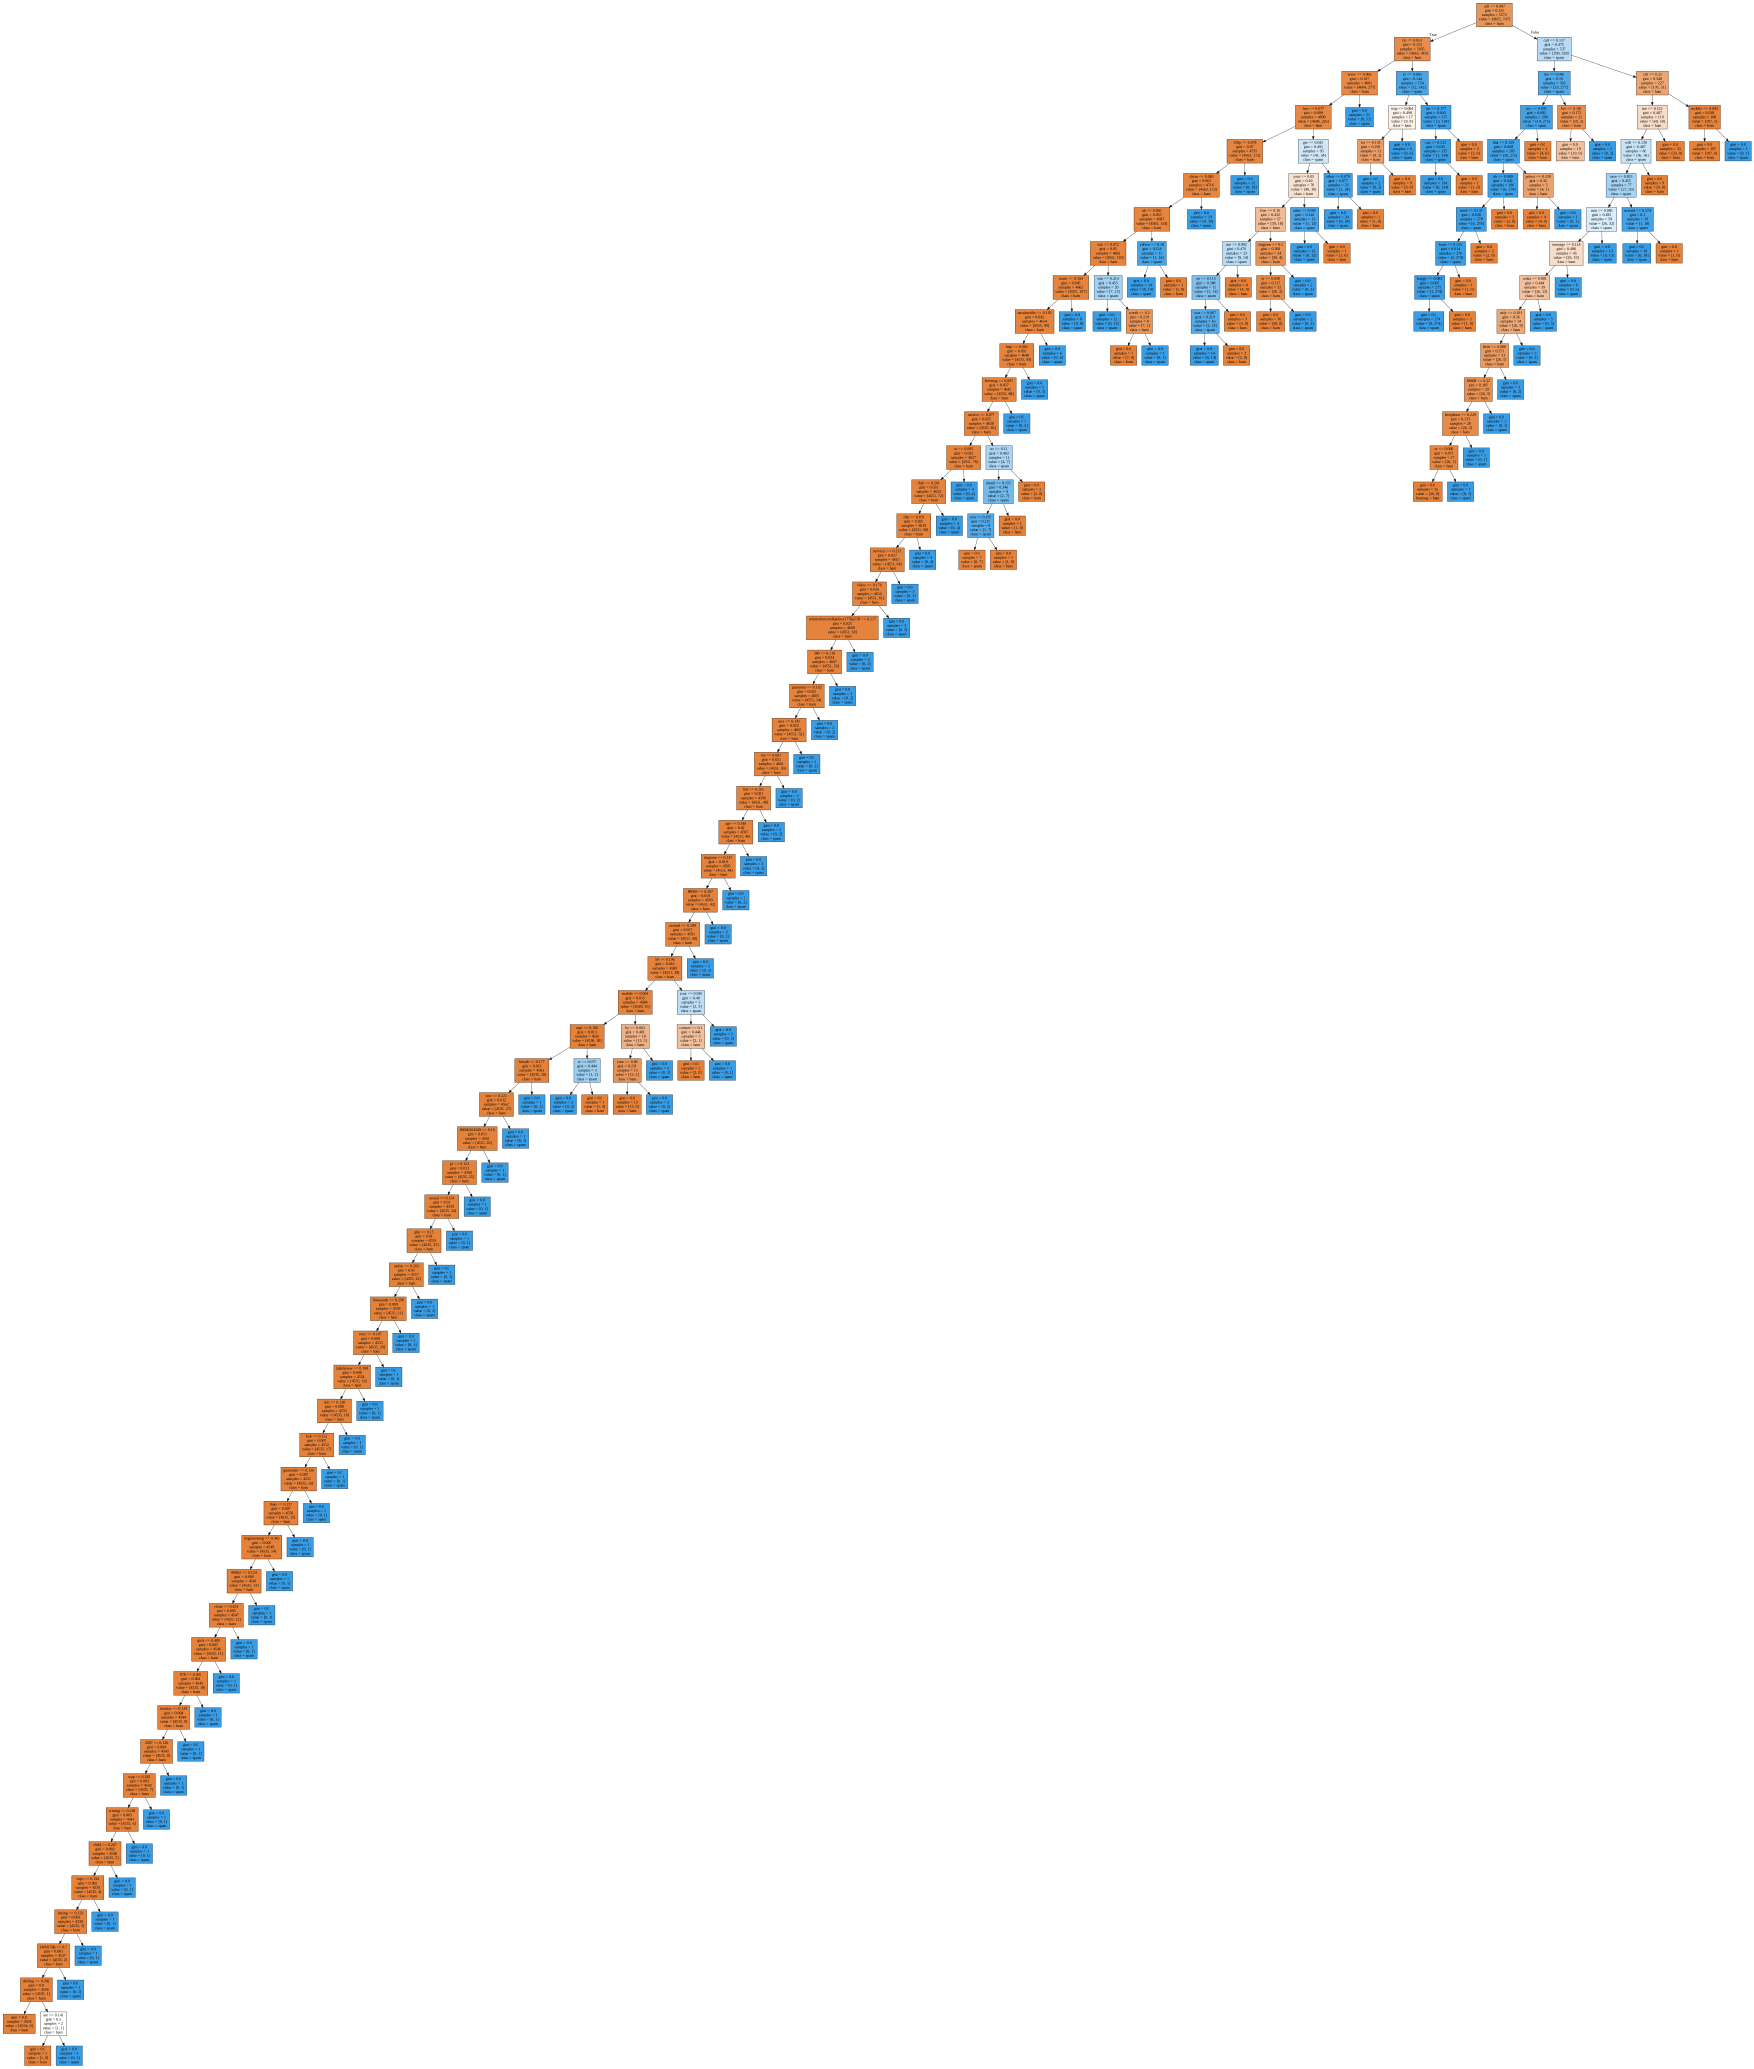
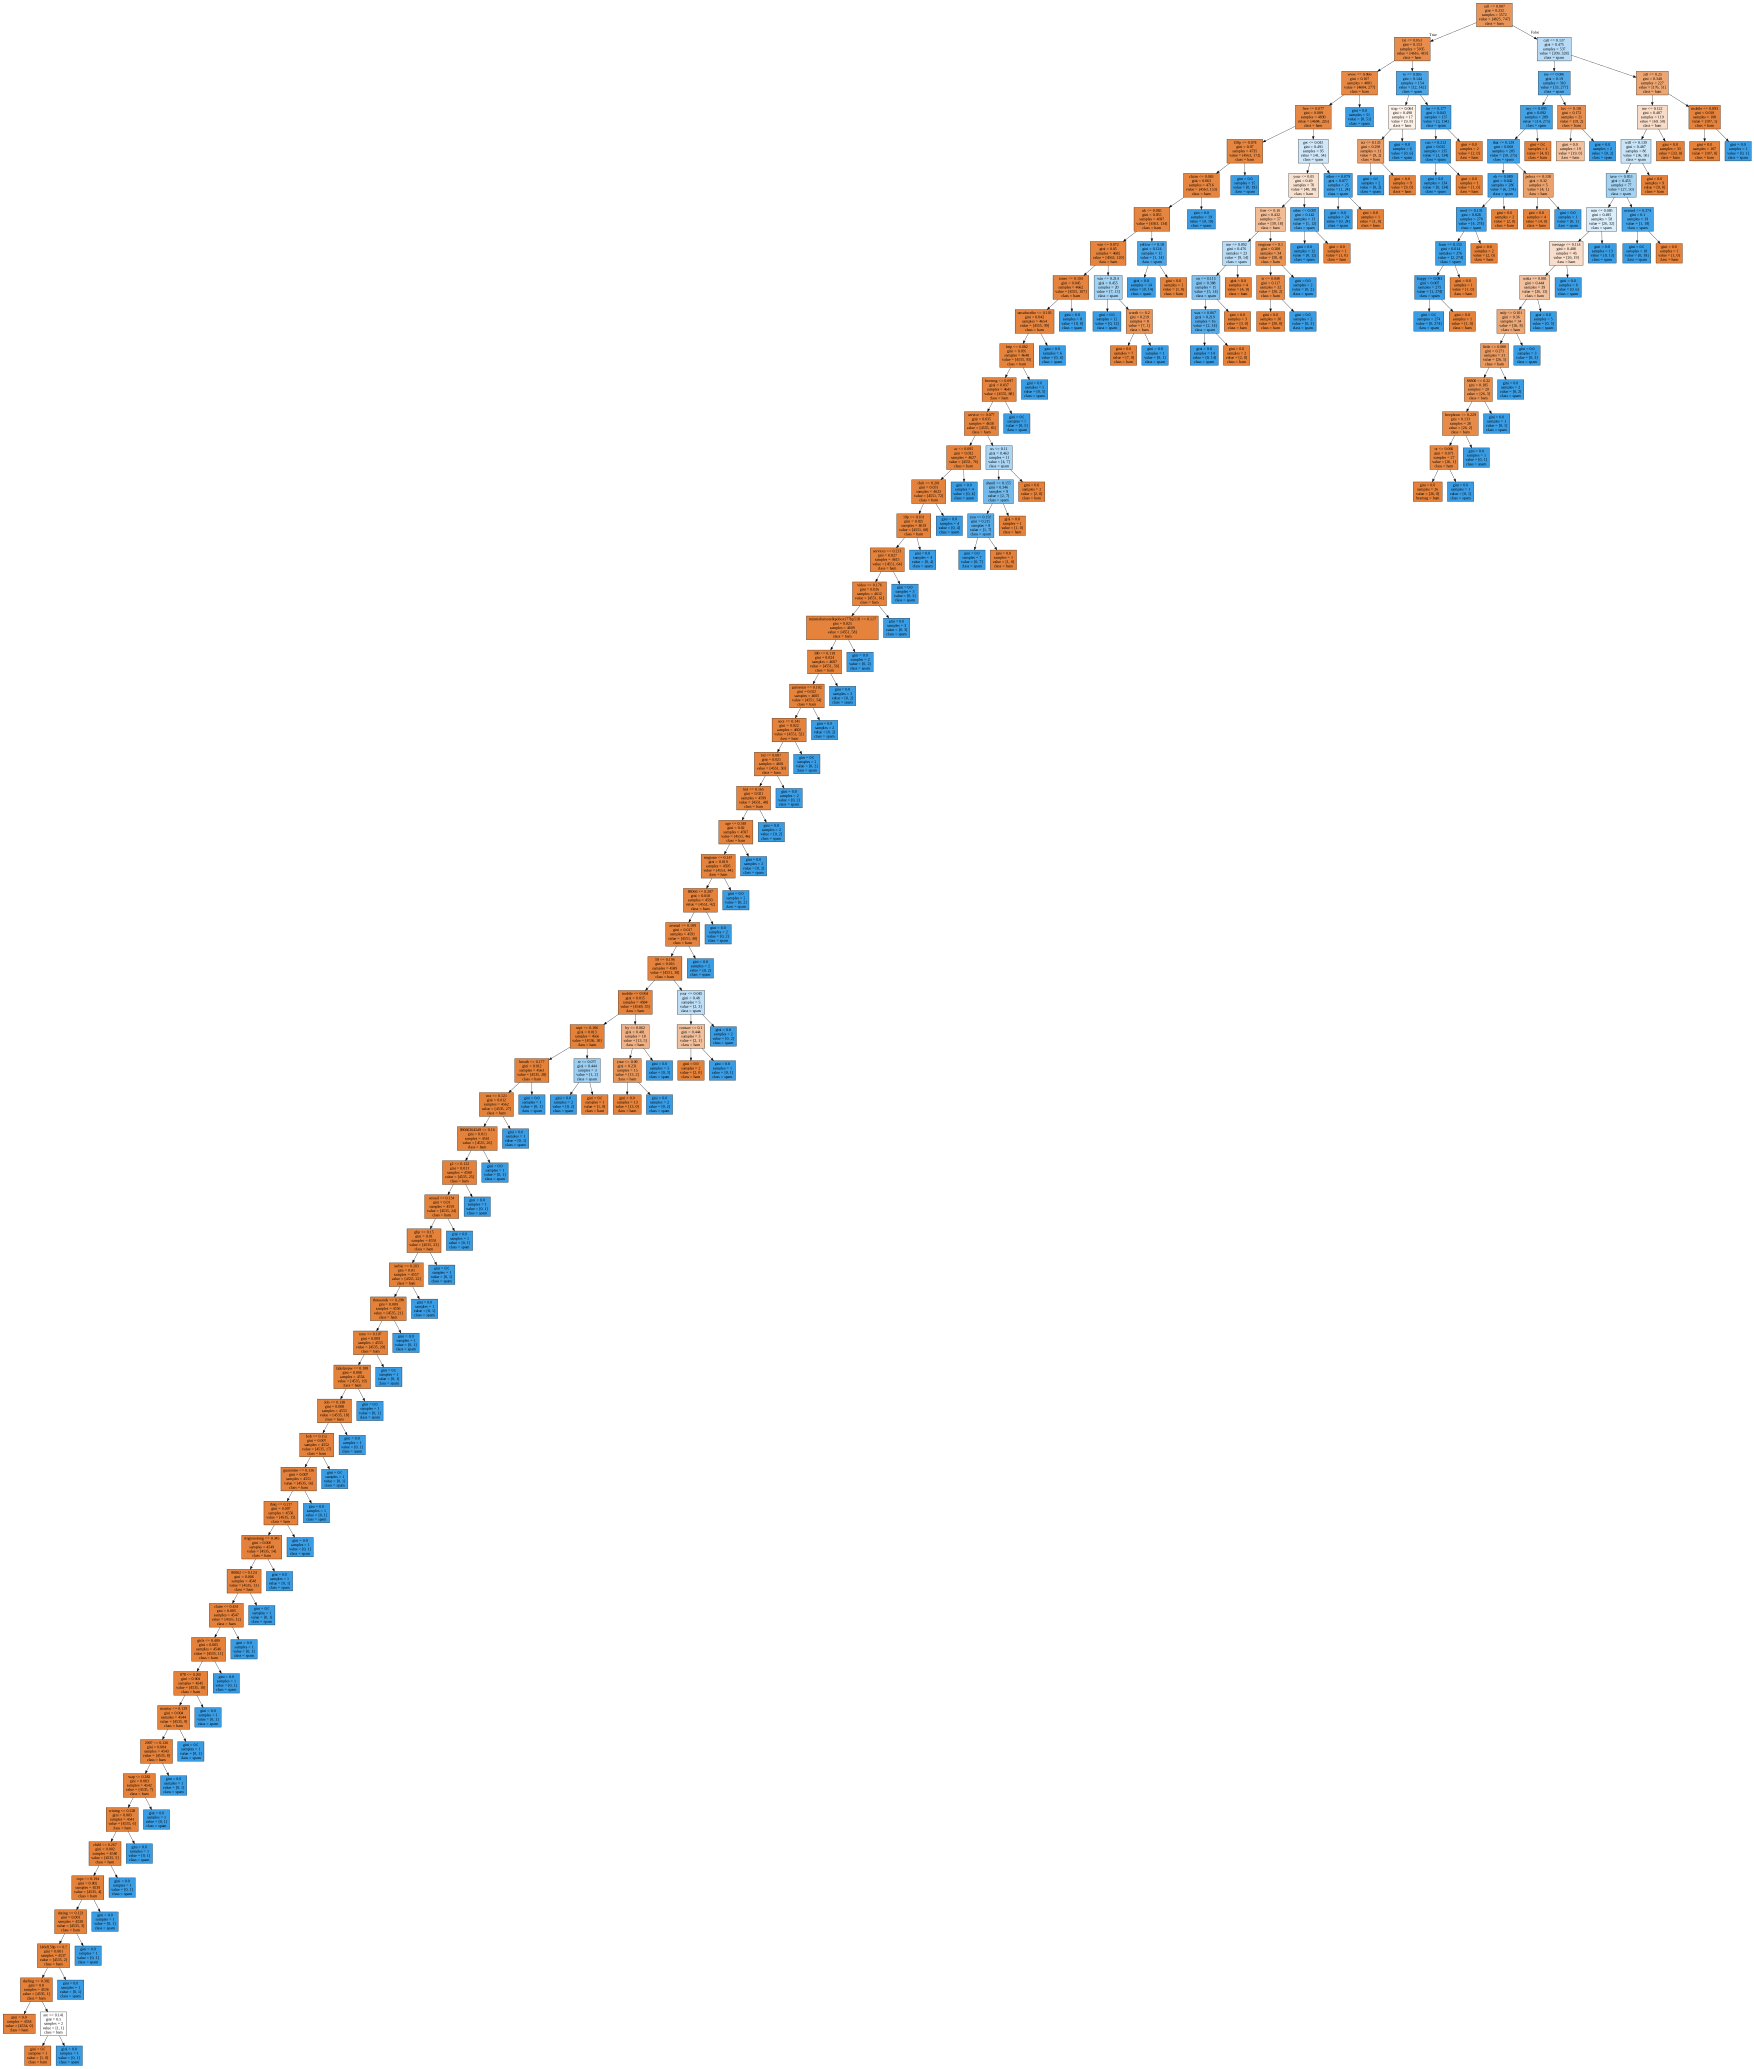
node "gini = 0.0 samples = 7 value = [0, 7] class = spam": fillcolor #e6843e -> #399de5
